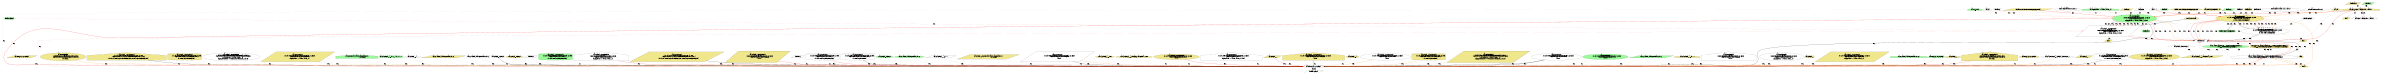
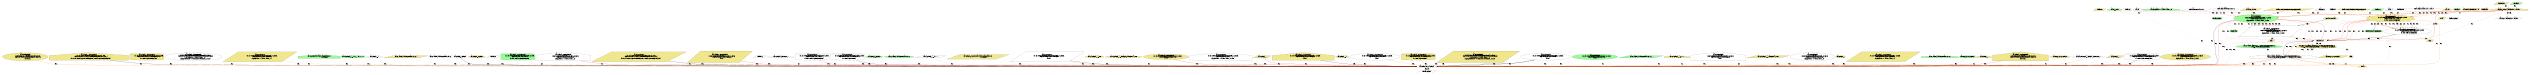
node "(Call,address - start_bits)": added
edge "(Call,rsp_length - byte_count_pos - 1)" -> "(Call,rsp[rsp_length++] = tab_registers[i] & 0xFF)": now "(Call,rsp_length - byte_count_pos - 1)" -> "(Call,send_msg(ctx, rsp, rsp_length))"
